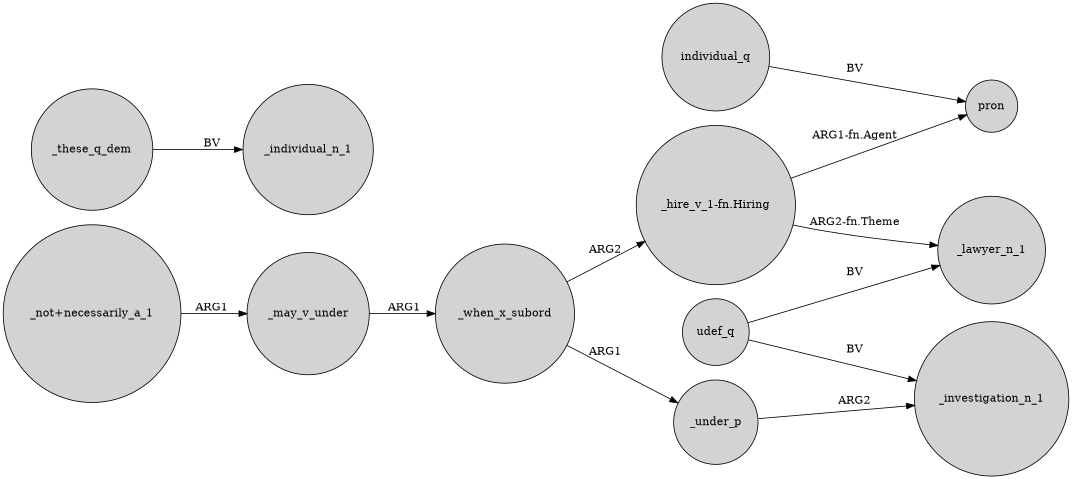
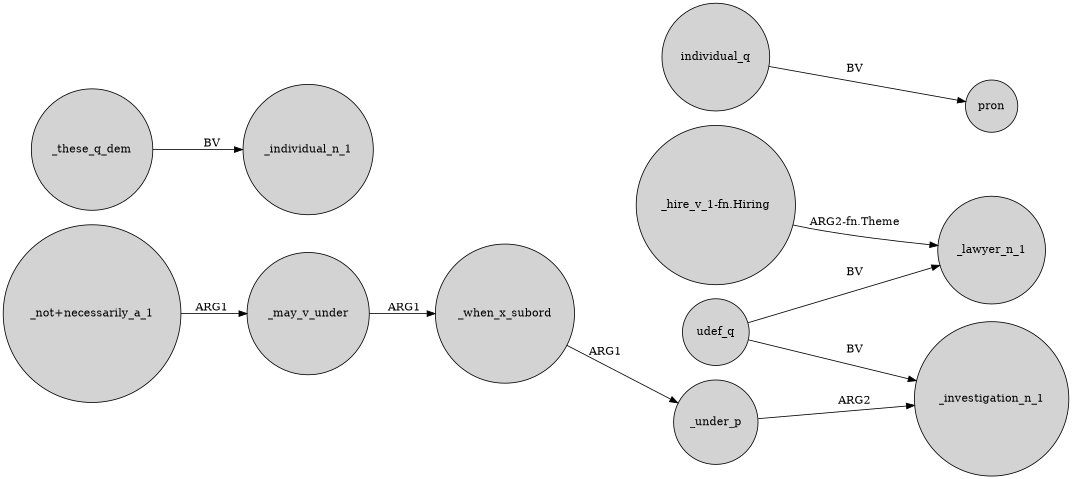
edge "_hire_v_1-fn.Hiring" -> "pron": removed, label "ARG1-fn.Agent"
edge "_when_x_subord" -> "_hire_v_1-fn.Hiring": removed, label "ARG2"
